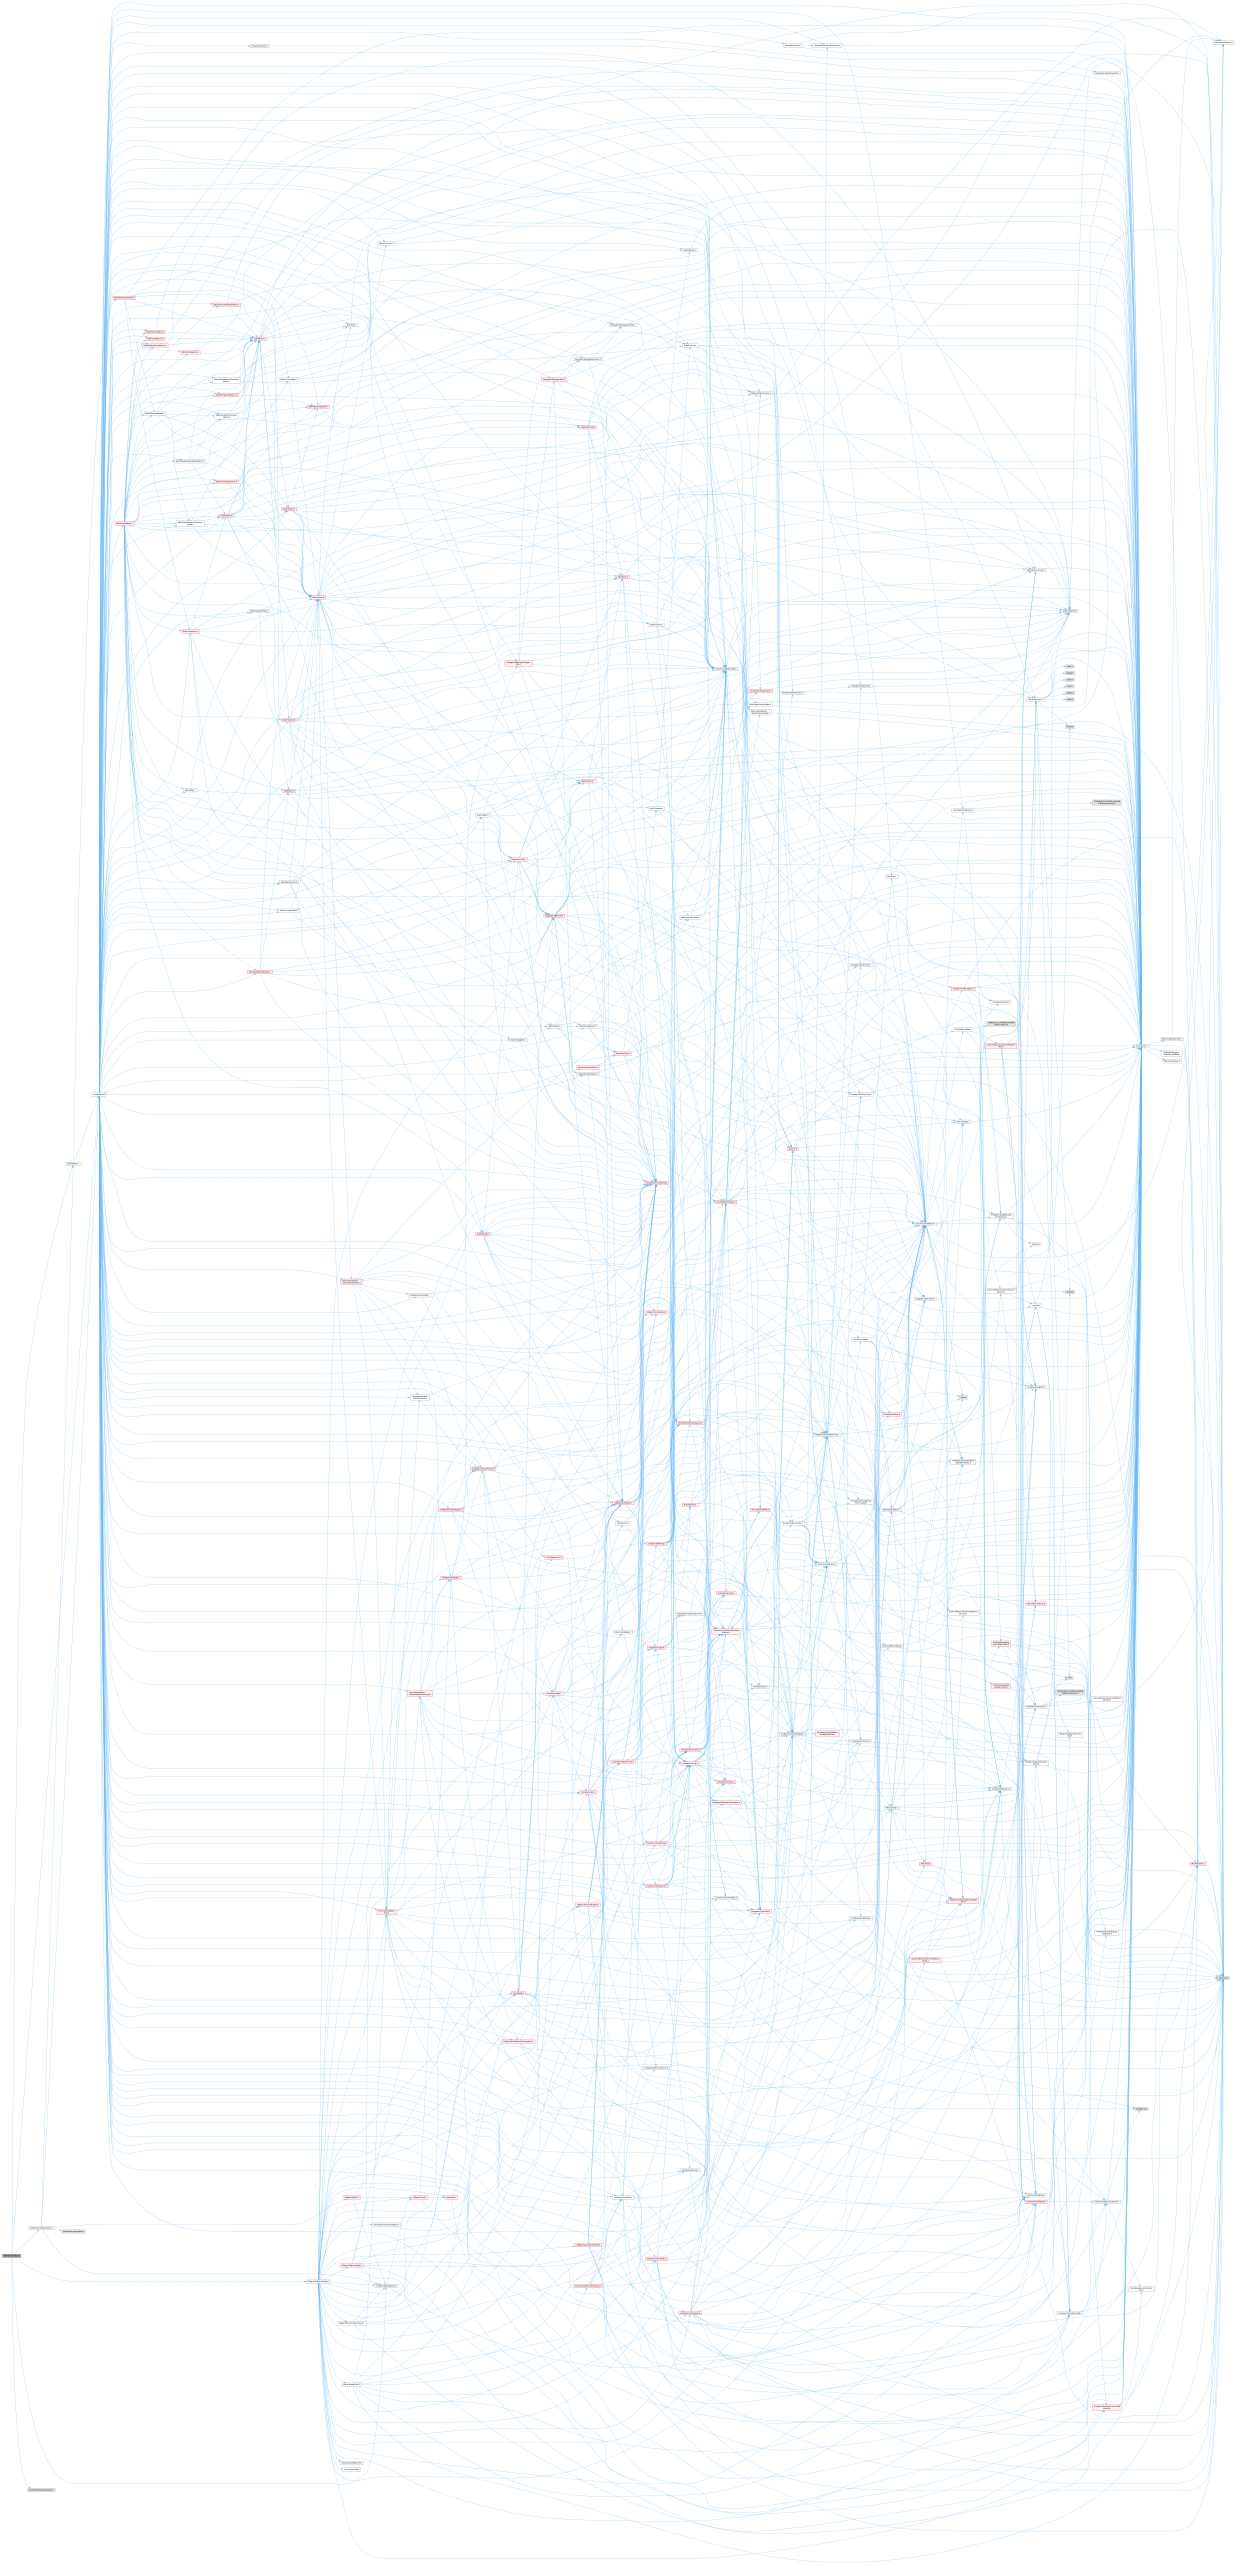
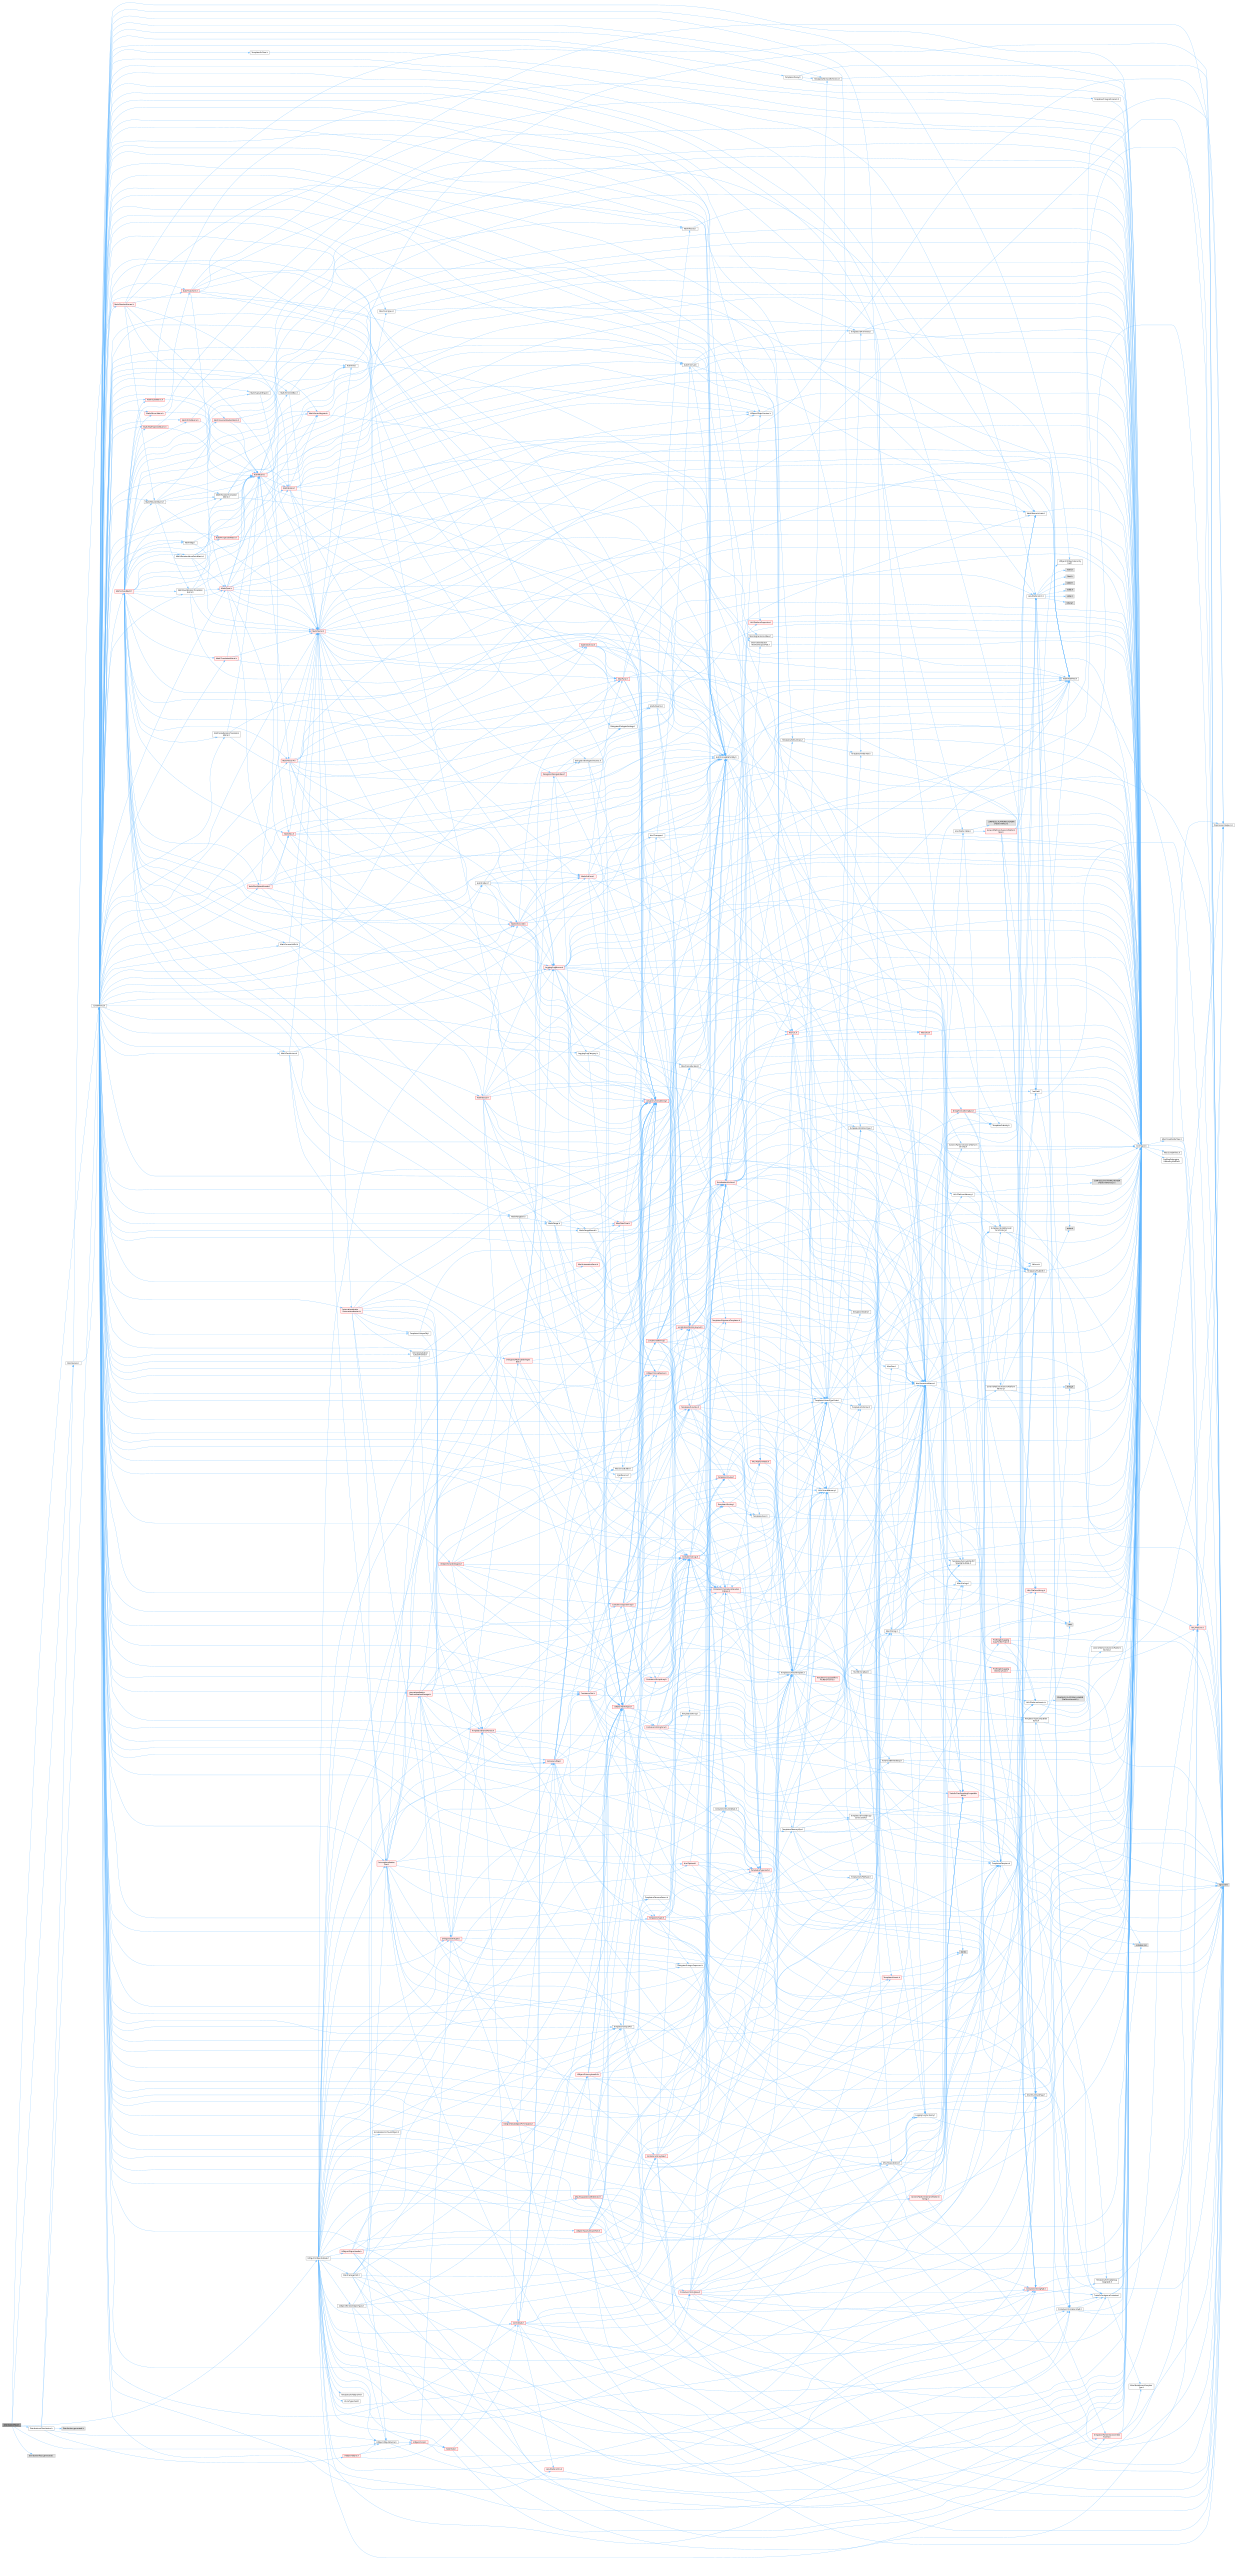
node "Templates/Models.h": added
